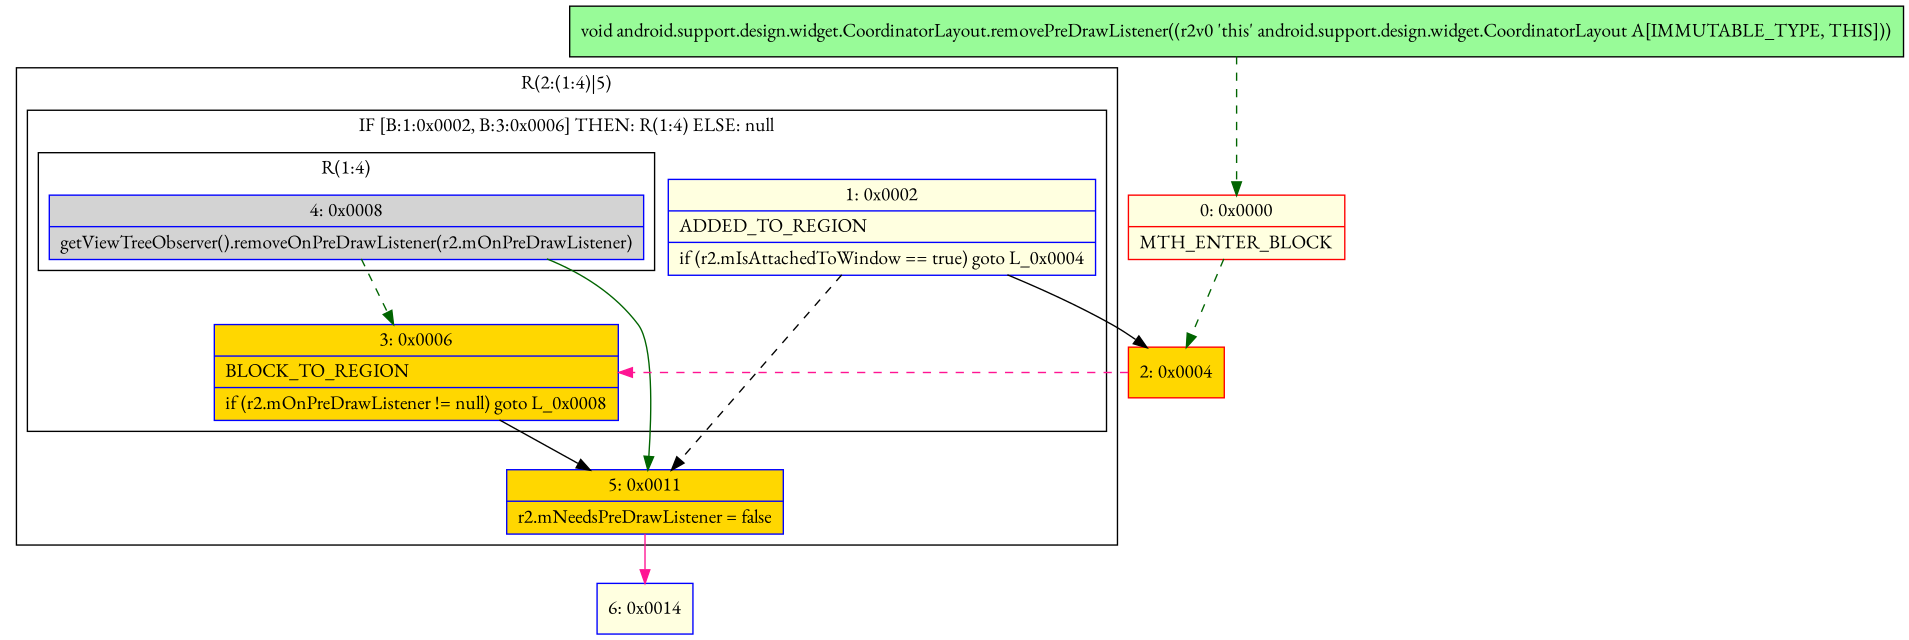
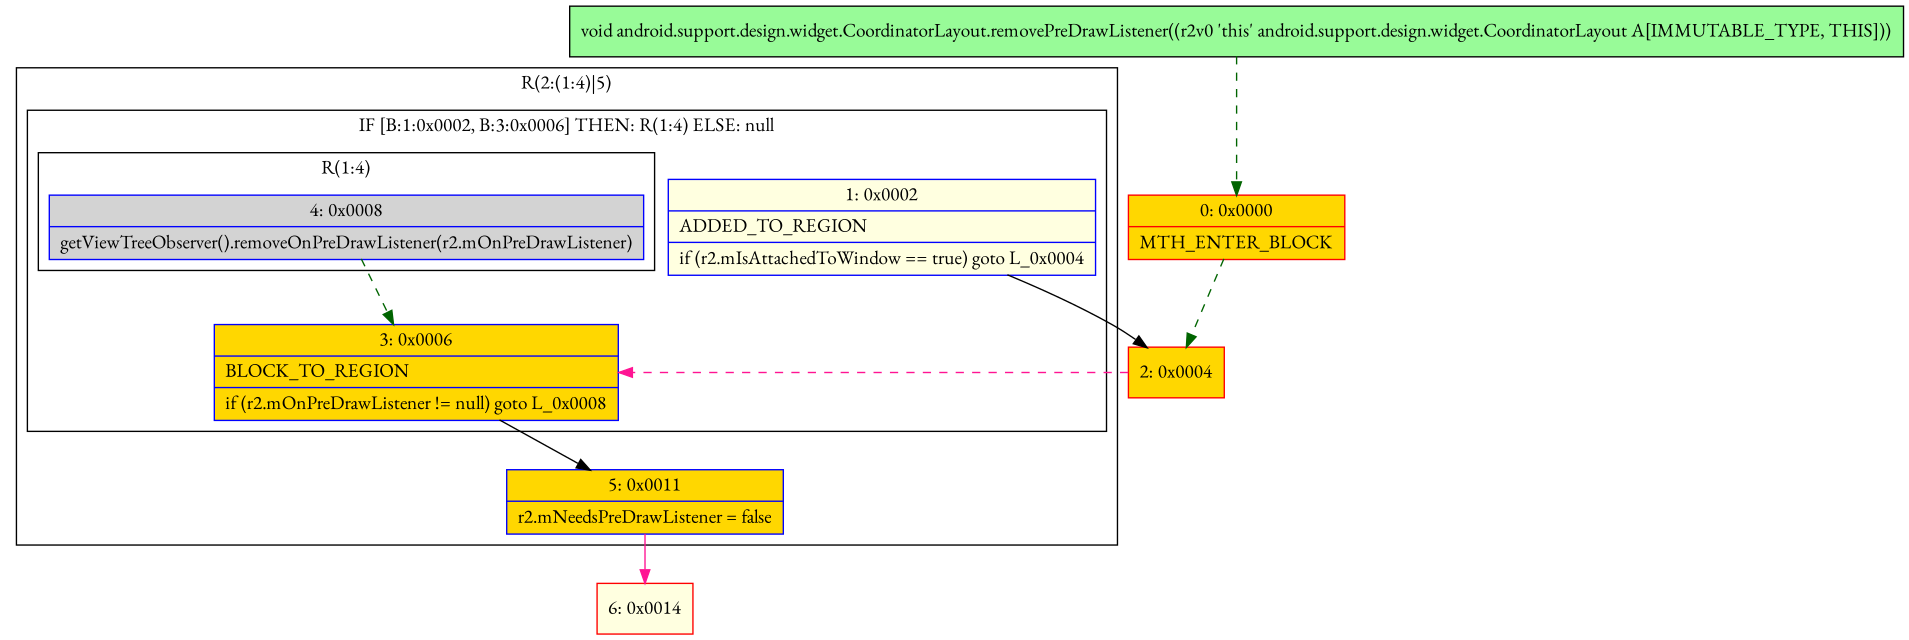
node "0: 0x0000": fillcolor lightyellow -> gold
edge "4: 0x0008" -> "5: 0x0011": removed
edge "1: 0x0002" -> "5: 0x0011": removed
node "6: 0x0014": color blue -> red
